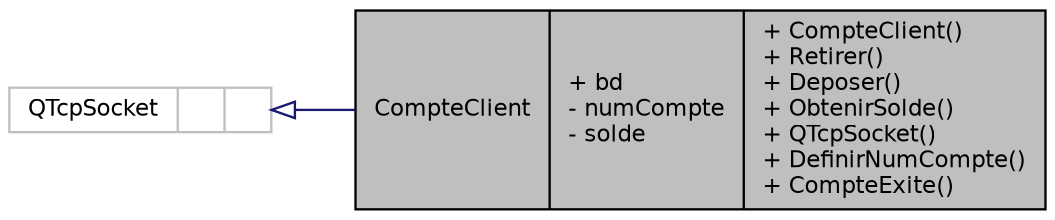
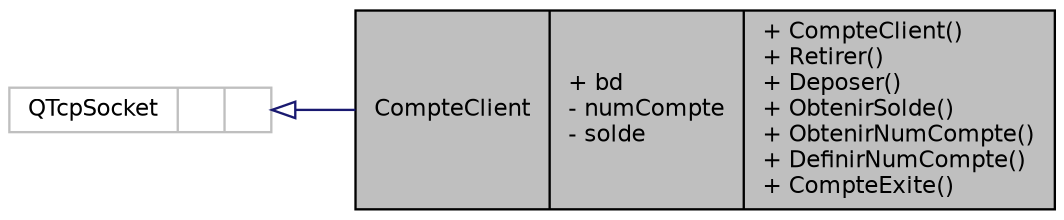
node "CompteClient": text "+ QTcpSocket()" -> "+ ObtenirNumCompte()"
